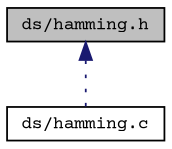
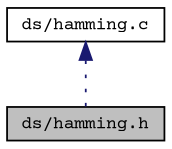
edge "ds/hamming.c" -> "ds/hamming.h": reversed
